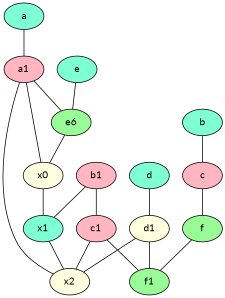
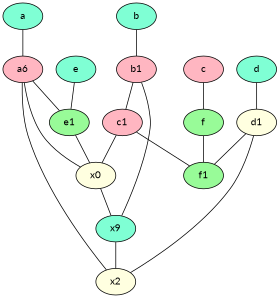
node "a1": label "a1" -> "a6"
node "e6": label "e6" -> "e1"
edge "b" -- "c": now "b" -- "b1"
node "x1": label "x1" -> "x9"
edge "c1" -- "x2": now "c1" -- "x0"
